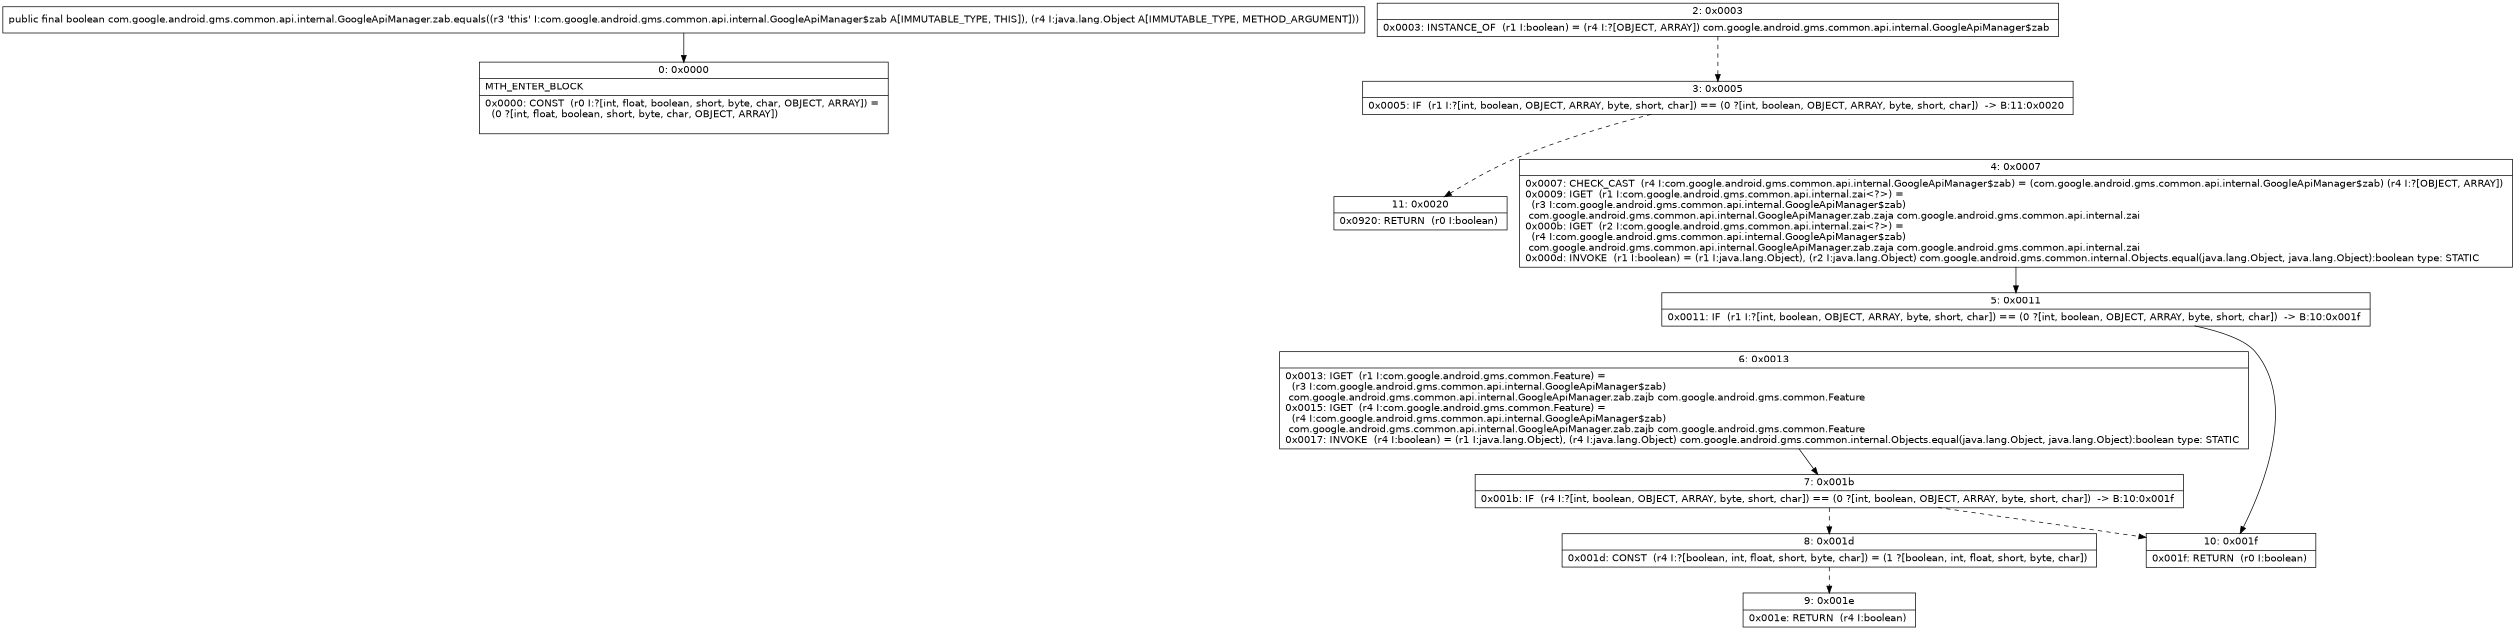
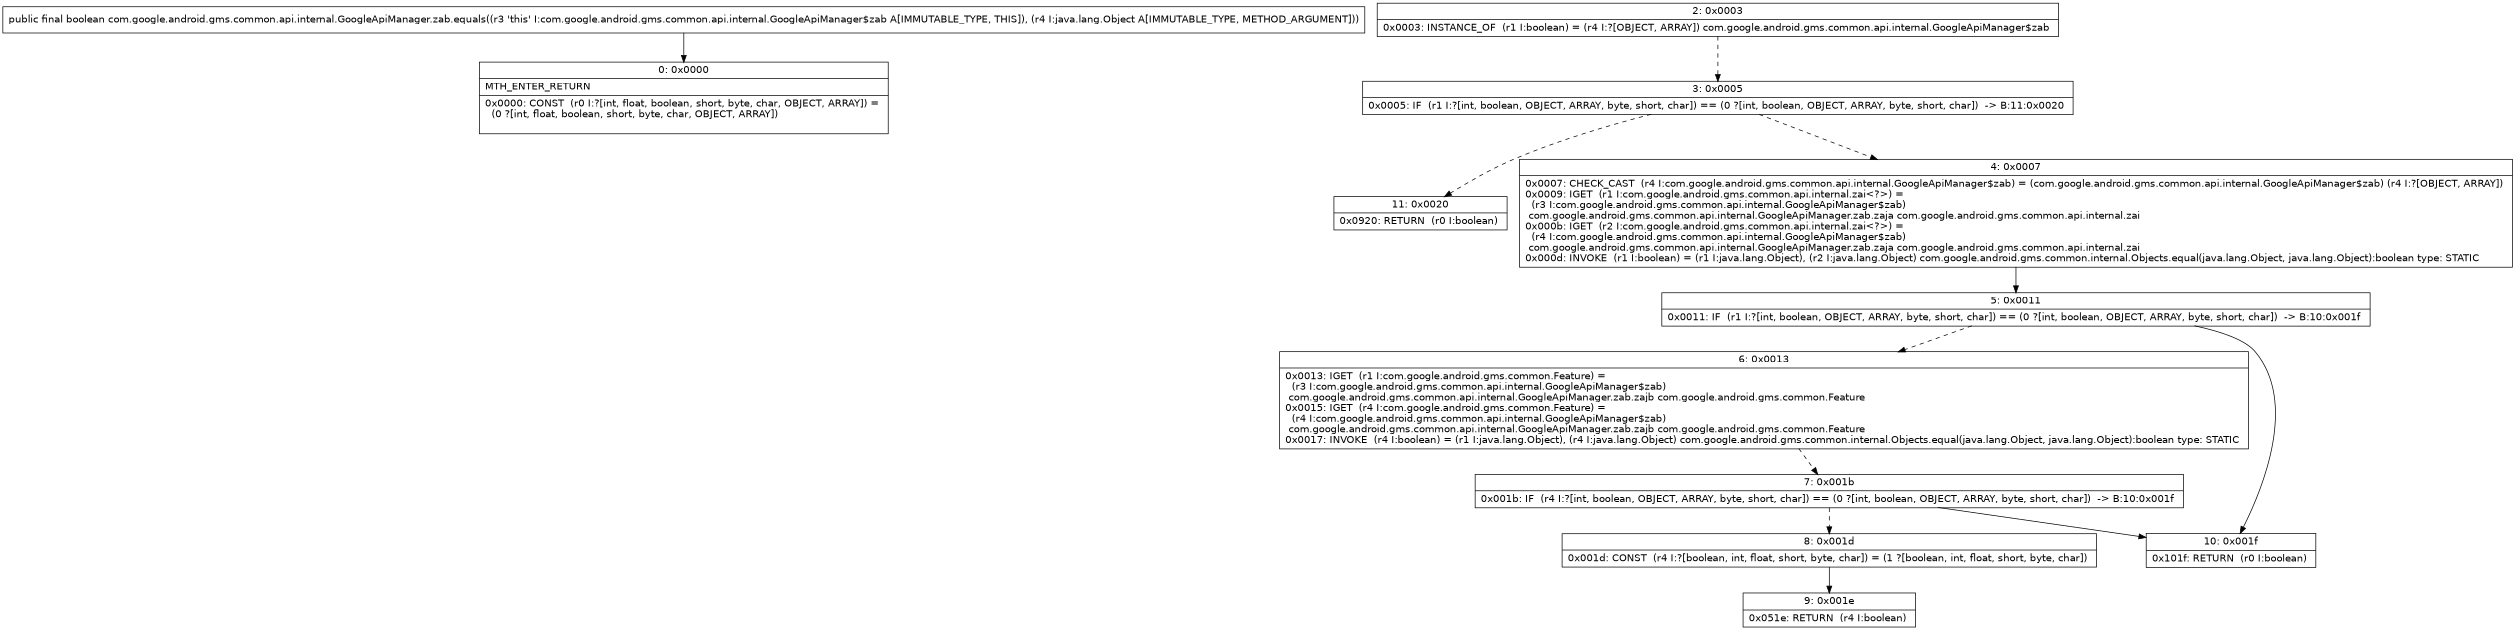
node "0: 0x0000": text "MTH_ENTER_BLOCK" -> "MTH_ENTER_RETURN"
edge "3: 0x0005" -> "4: 0x0007": added
edge "5: 0x0011" -> "6: 0x0013": added
edge "6: 0x0013" -> "7: 0x001b": style solid -> dashed
edge "7: 0x001b" -> "10: 0x001f": style dashed -> solid
node "10: 0x001f": text "0x001f: RETURN  (r0 I:boolean)" -> "0x101f: RETURN  (r0 I:boolean)"
edge "8: 0x001d" -> "9: 0x001e": style dashed -> solid
node "9: 0x001e": text "0x001e: RETURN  (r4 I:boolean)" -> "0x051e: RETURN  (r4 I:boolean)"
